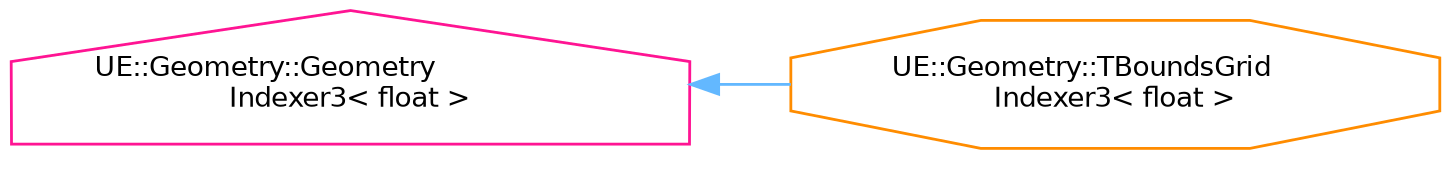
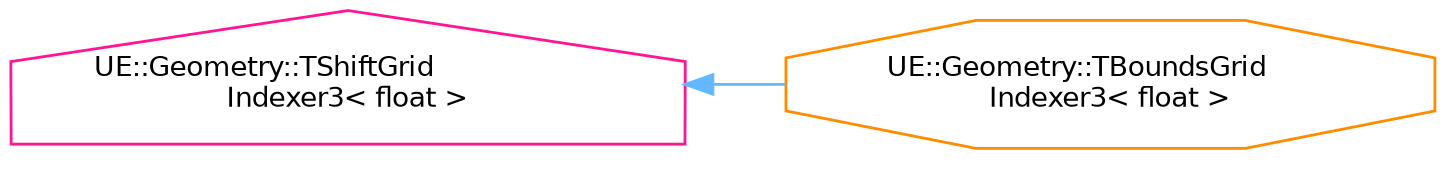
node "UE::Geometry::Geometry Indexer3< float >": label "UE::Geometry::Geometry Indexer3< float >" -> "UE::Geometry::TShiftGrid Indexer3< float >"
